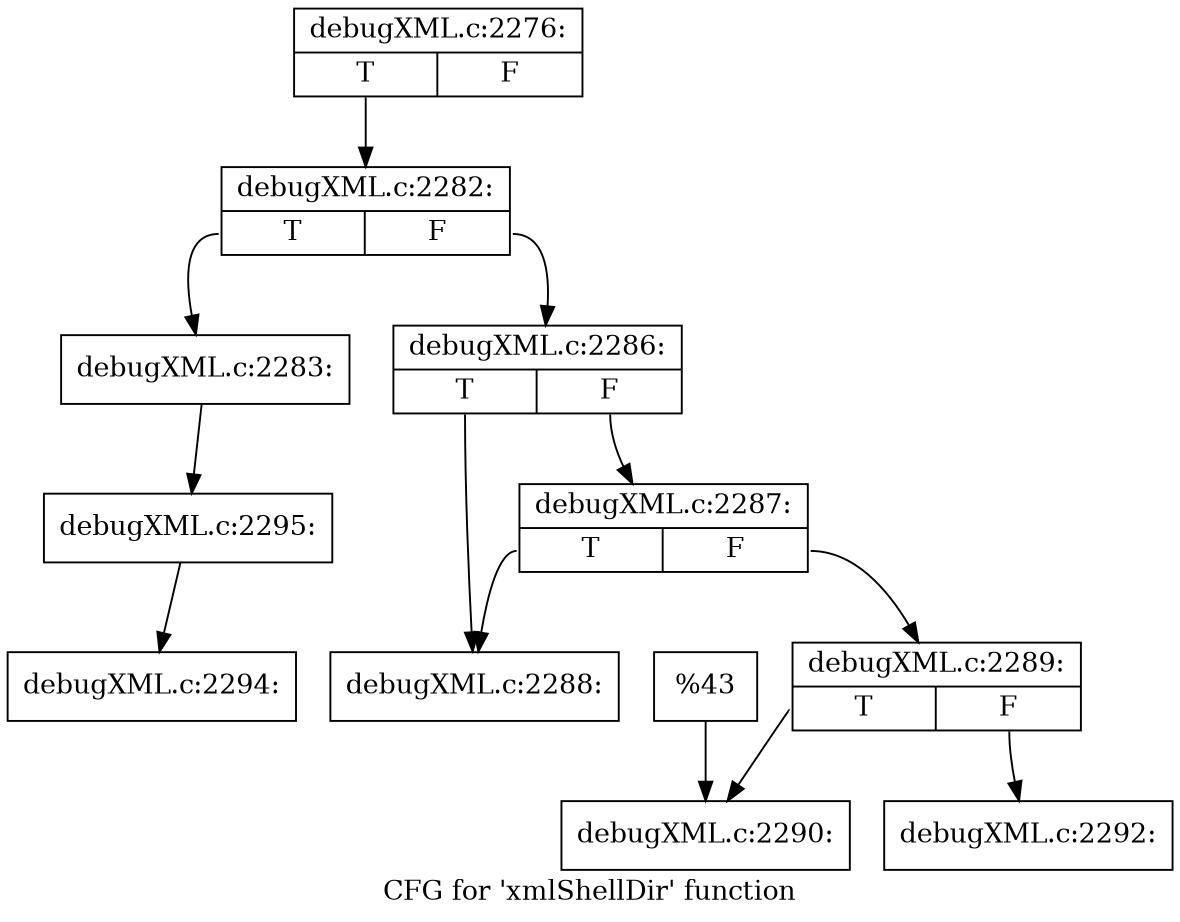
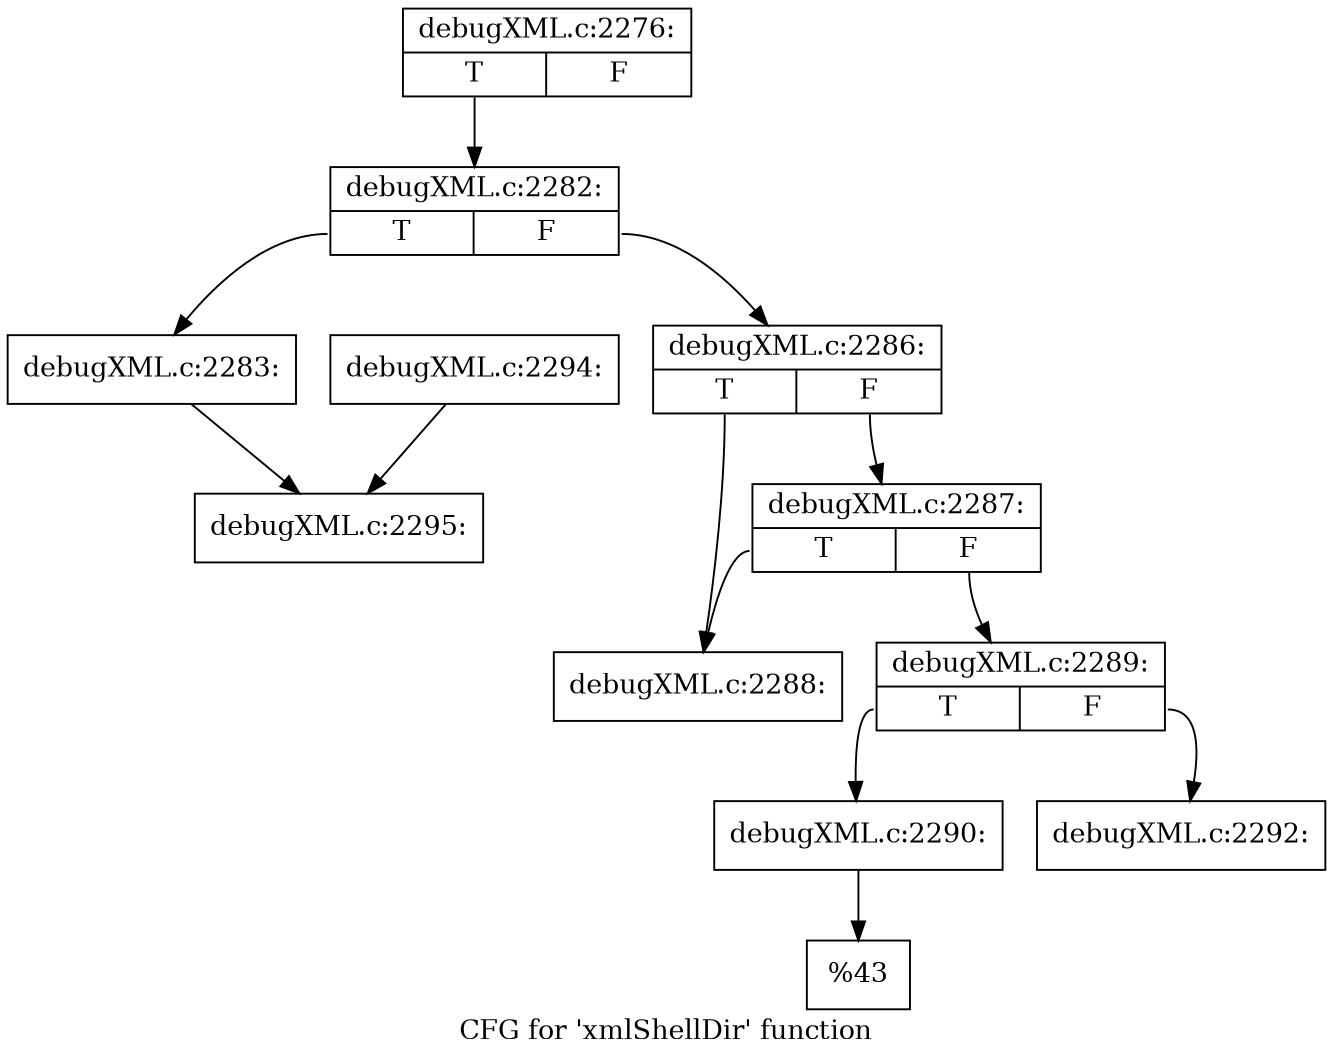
edge "debugXML.c:2295:" -> "debugXML.c:2294:": reversed
edge "%43" -> "debugXML.c:2290:": reversed
